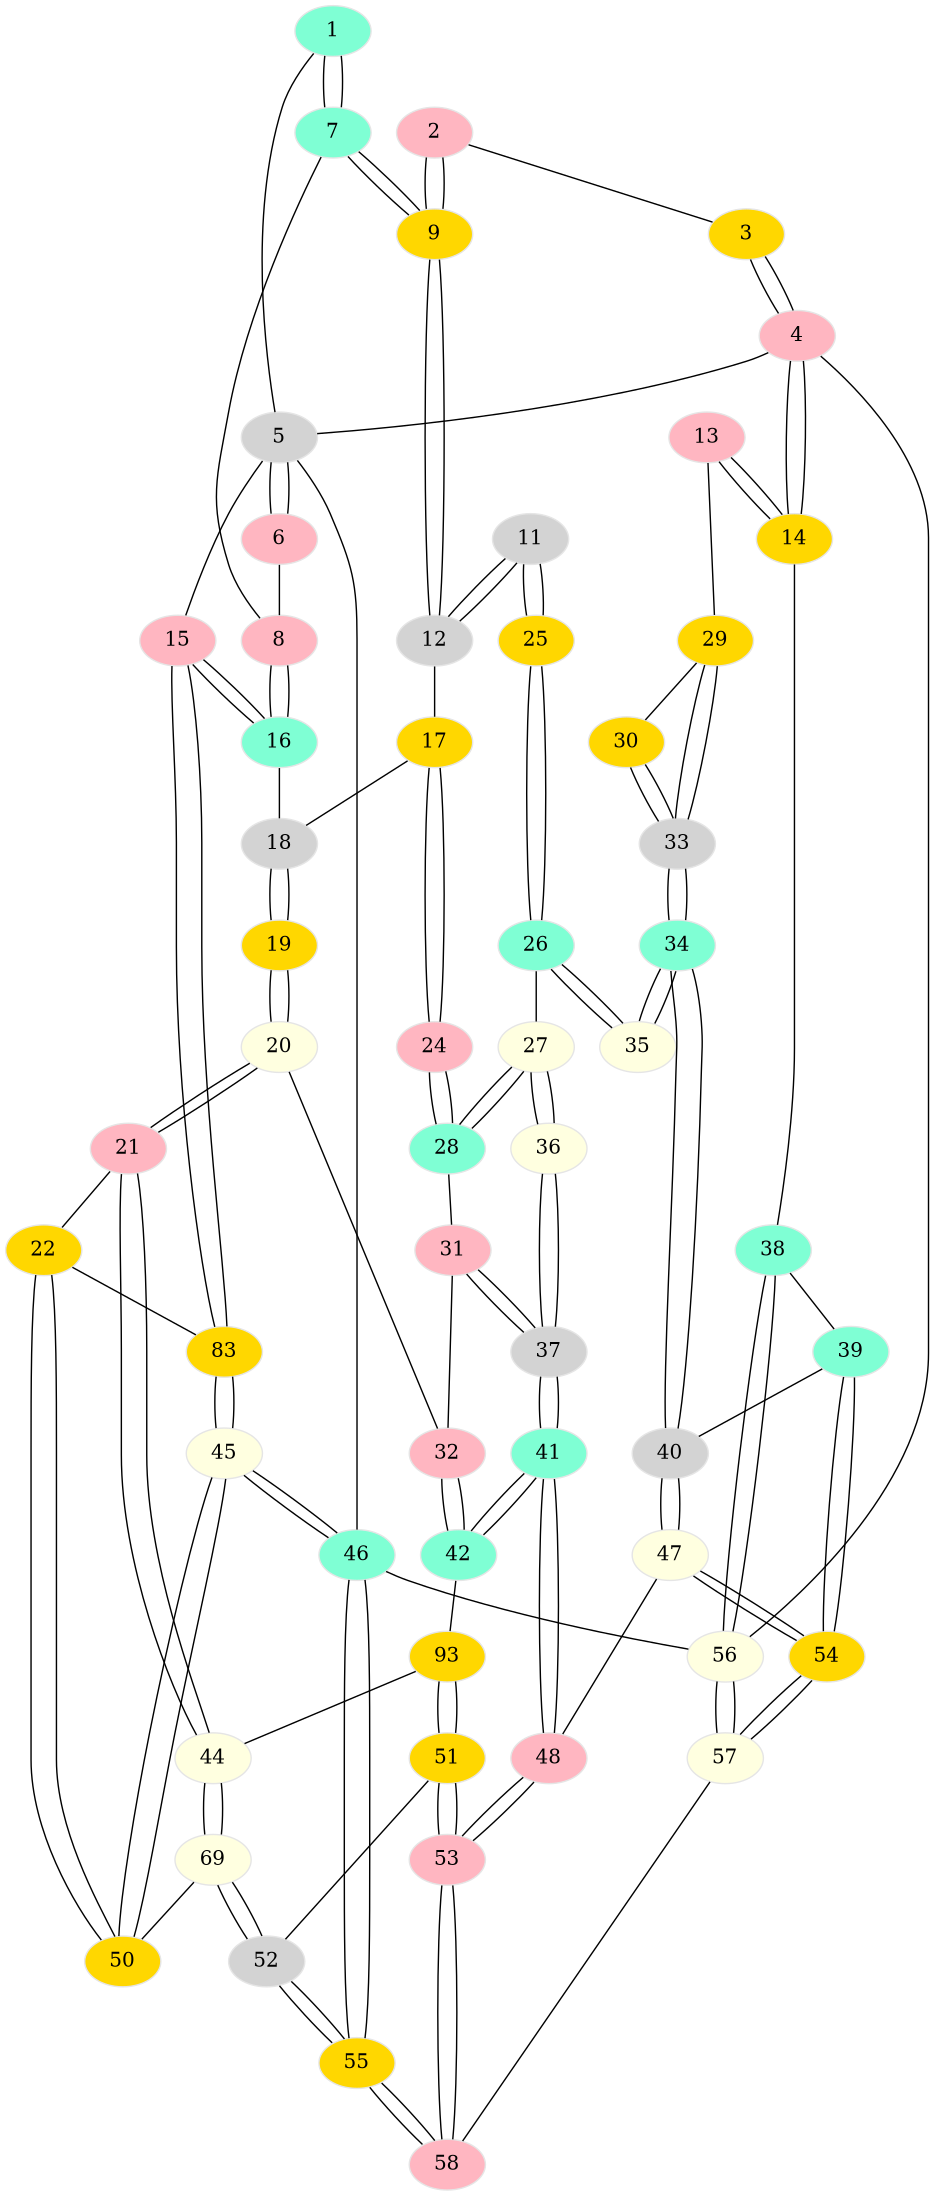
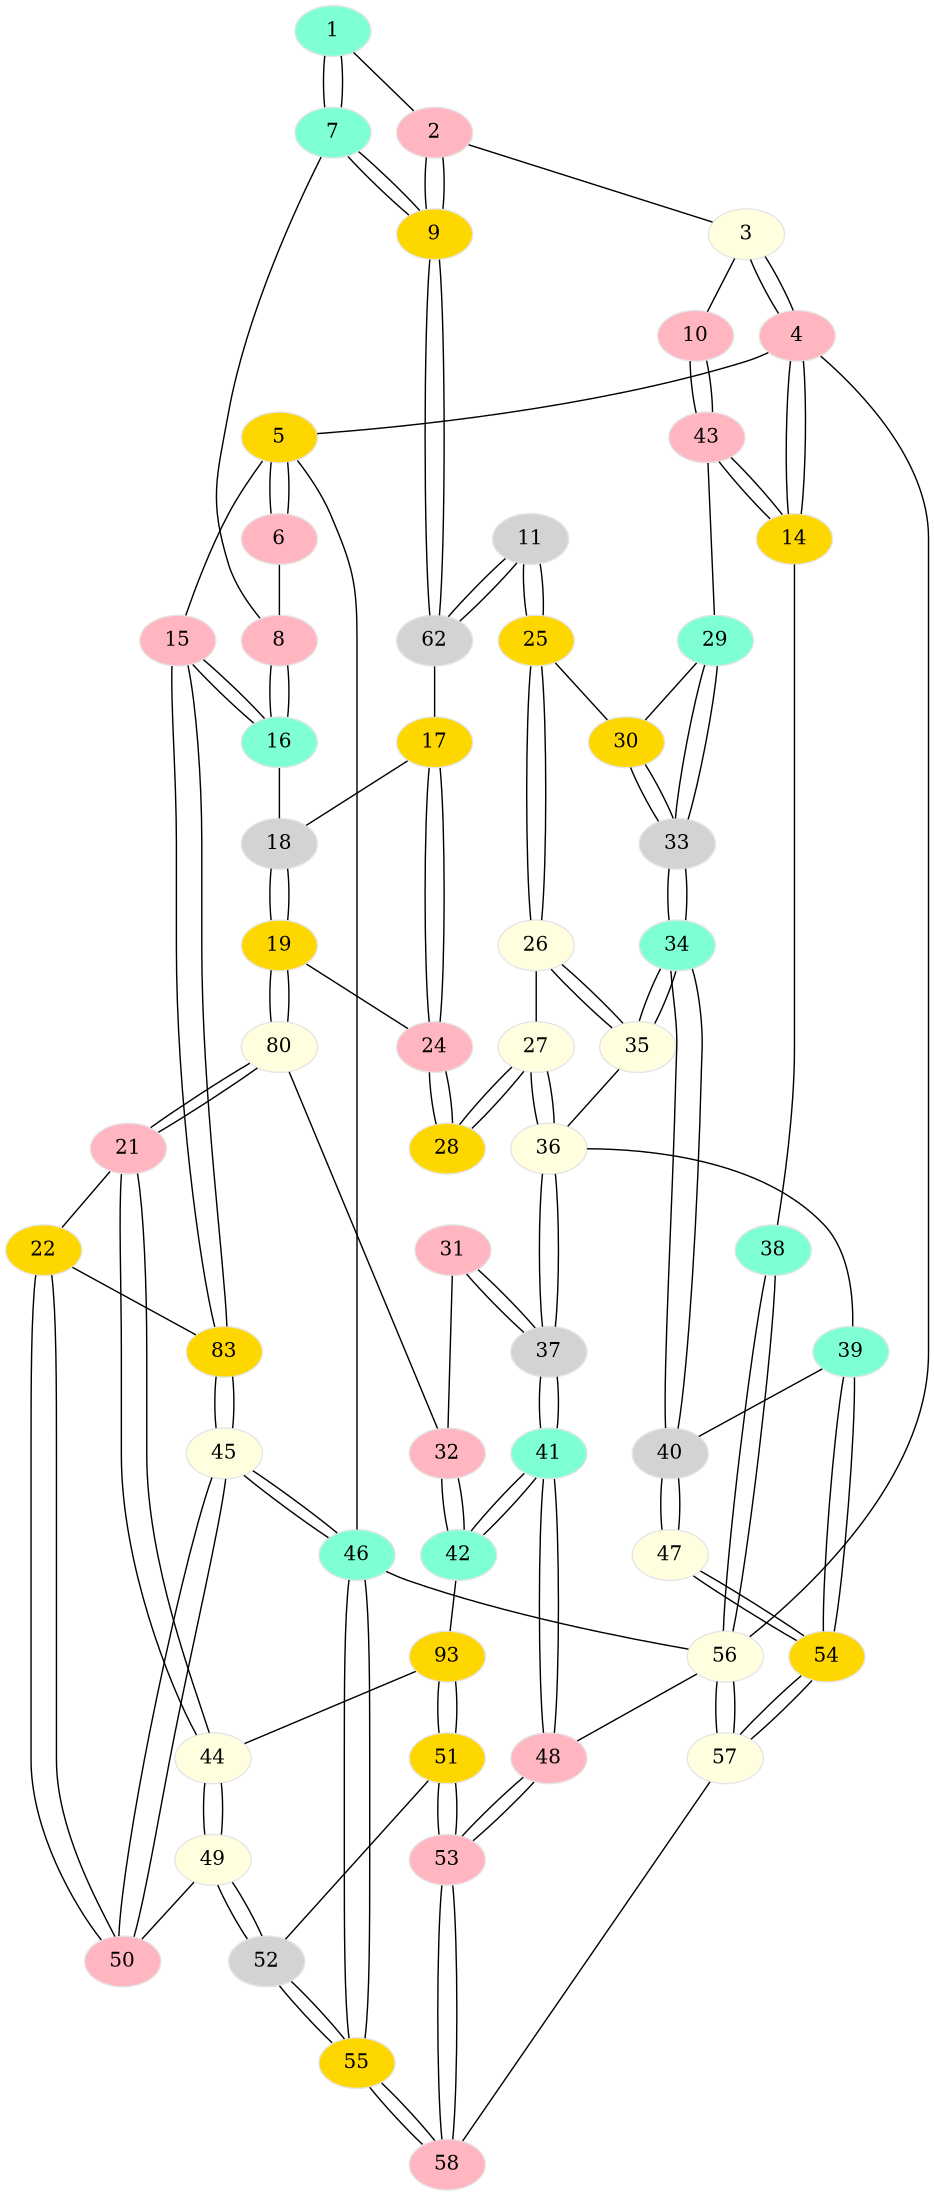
edge "1" -- "5": now "1" -- "2"
node "3": fillcolor gold -> lightyellow
node "10": added
node "5": fillcolor lightgrey -> gold
node "13": label "13" -> "43"
node "12": label "12" -> "62"
node "29": fillcolor gold -> aquamarine
edge "25" -- "30": added
node "26": fillcolor aquamarine -> lightyellow
edge "19" -- "24": added
node "20": label "20" -> "80"
edge "35" -- "36": added
node "28": fillcolor aquamarine -> gold
edge "28" -- "31": removed
edge "38" -- "39": now "36" -- "39"
edge "47" -- "48": now "56" -- "48"
node "69": label "69" -> "49"
node "50": fillcolor gold -> lightpink
